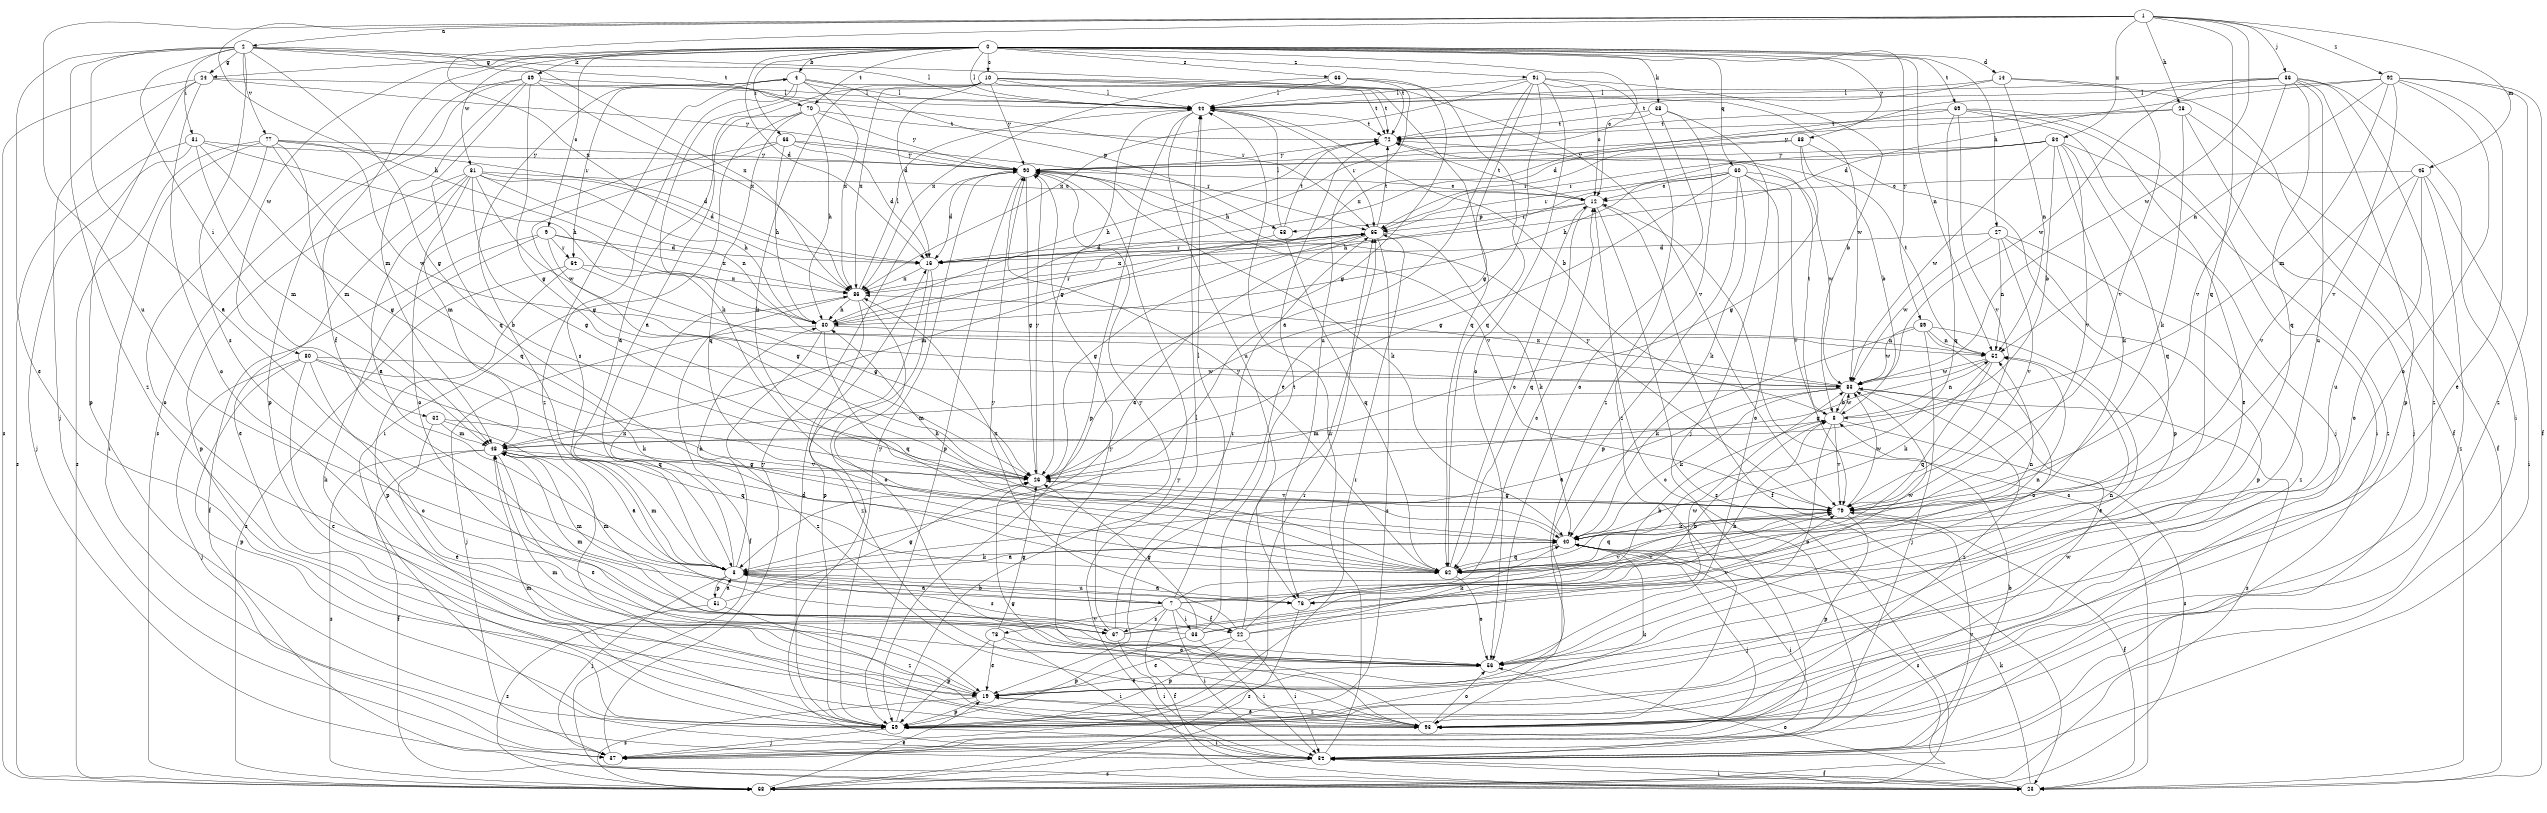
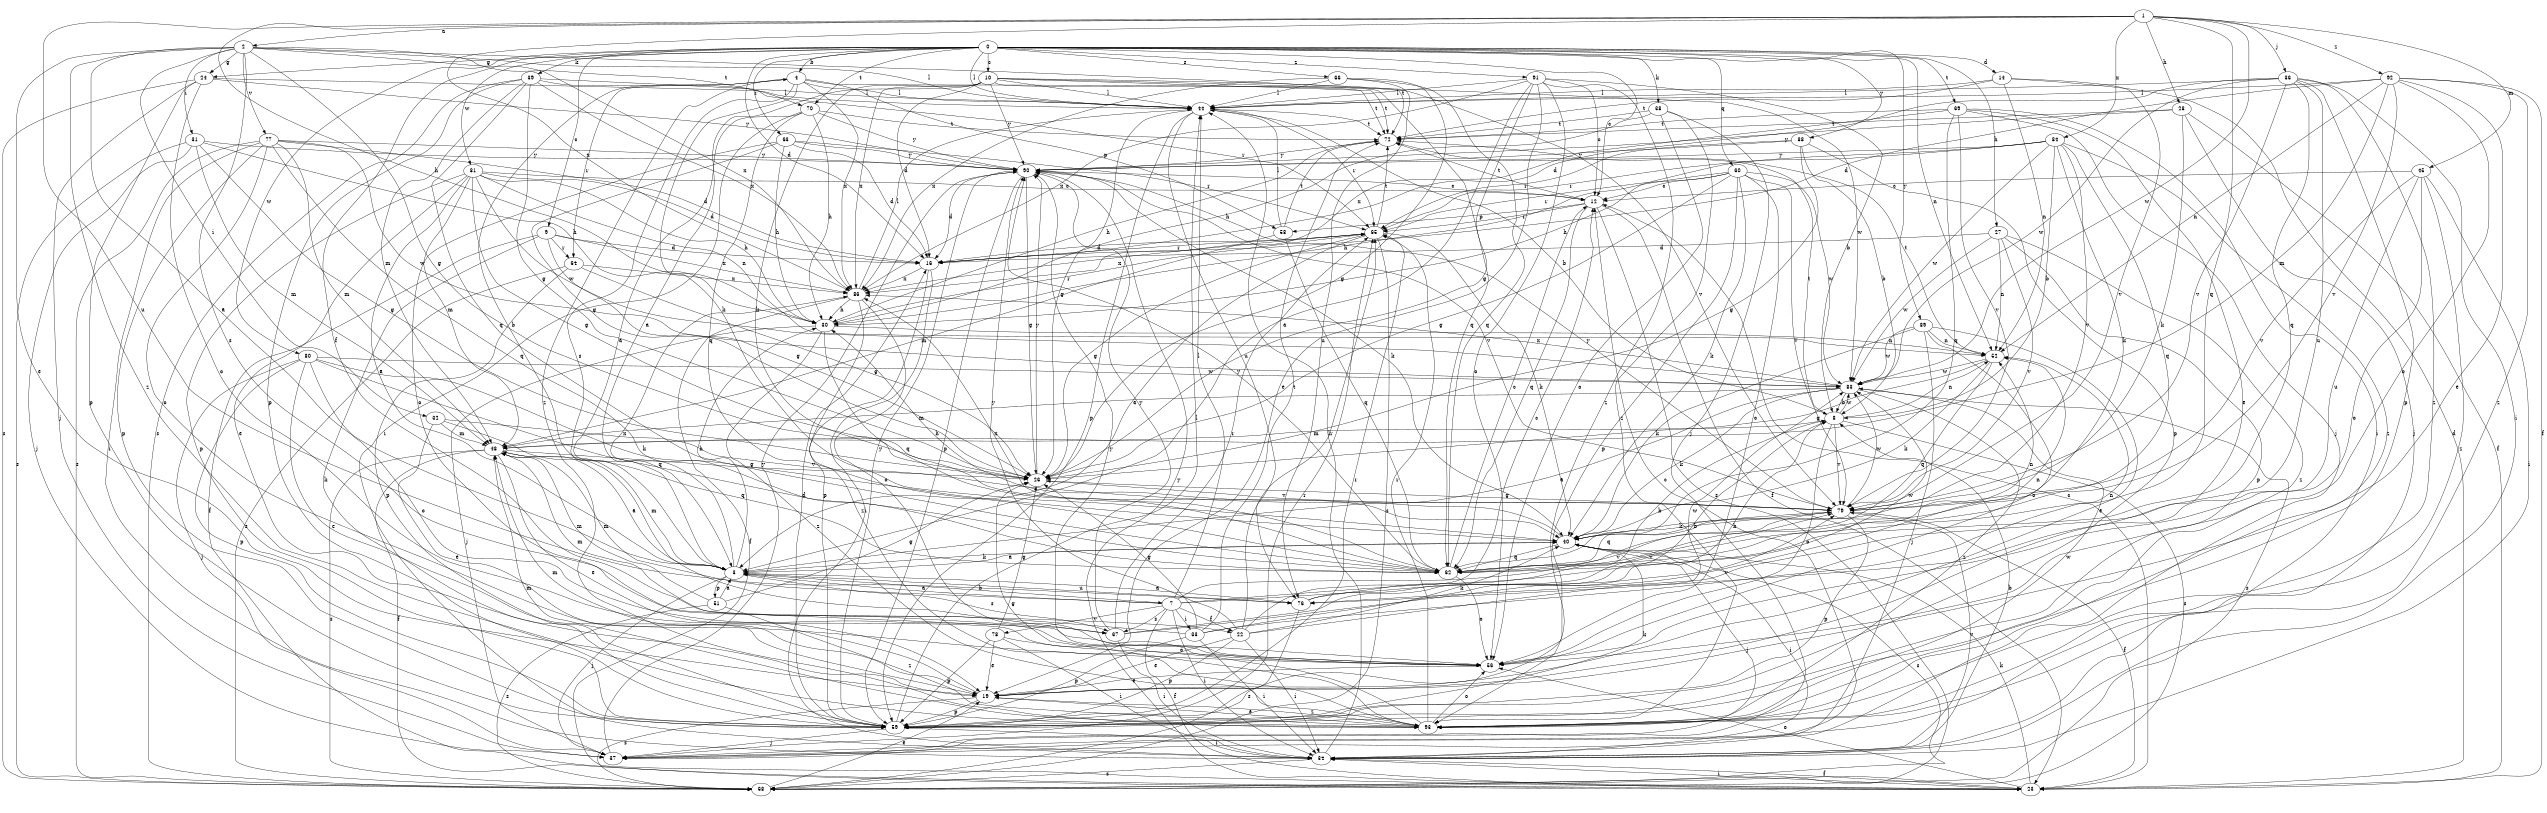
edge "14" -> "23": label "f" -> "d"
edge "93" -> "65": added, label "r"
edge "77" -> "59": added, label "p"
